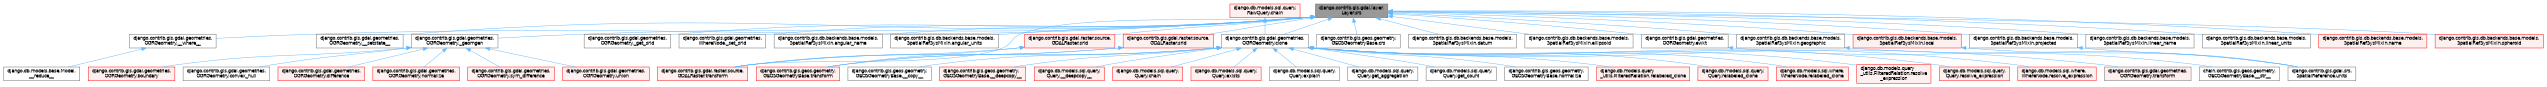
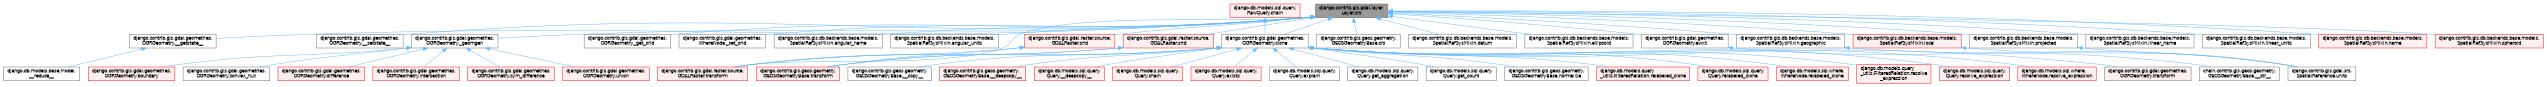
node "django.contrib.gis.gdal.geometries. OGRGeometry.__where__": label "django.contrib.gis.gdal.geometries. OGRGeometry.__where__" -> "django.contrib.gis.gdal.geometries. OGRGeometry.__getstate__"
node "django.contrib.gis.gdal.geometries. OGRGeometry.normalize": label "django.contrib.gis.gdal.geometries. OGRGeometry.normalize" -> "django.contrib.gis.gdal.geometries. OGRGeometry.intersection"
